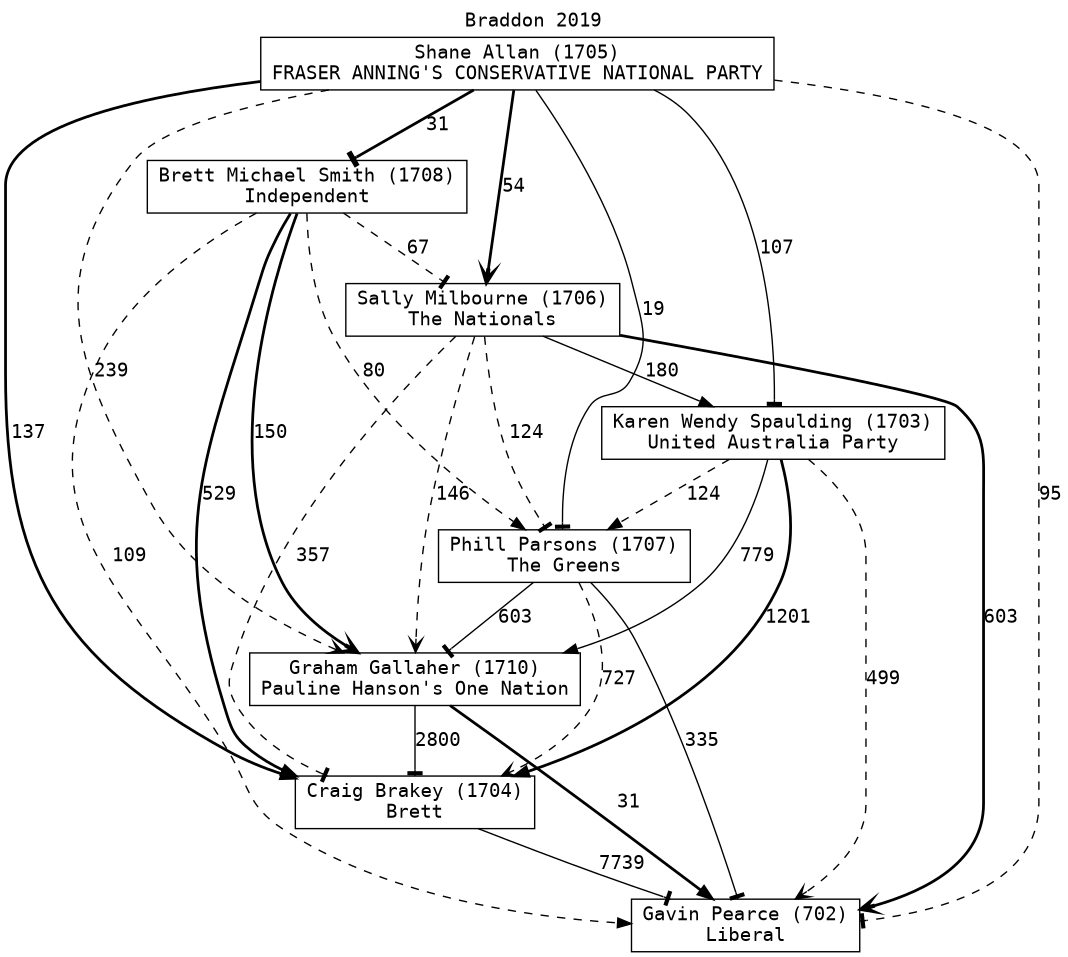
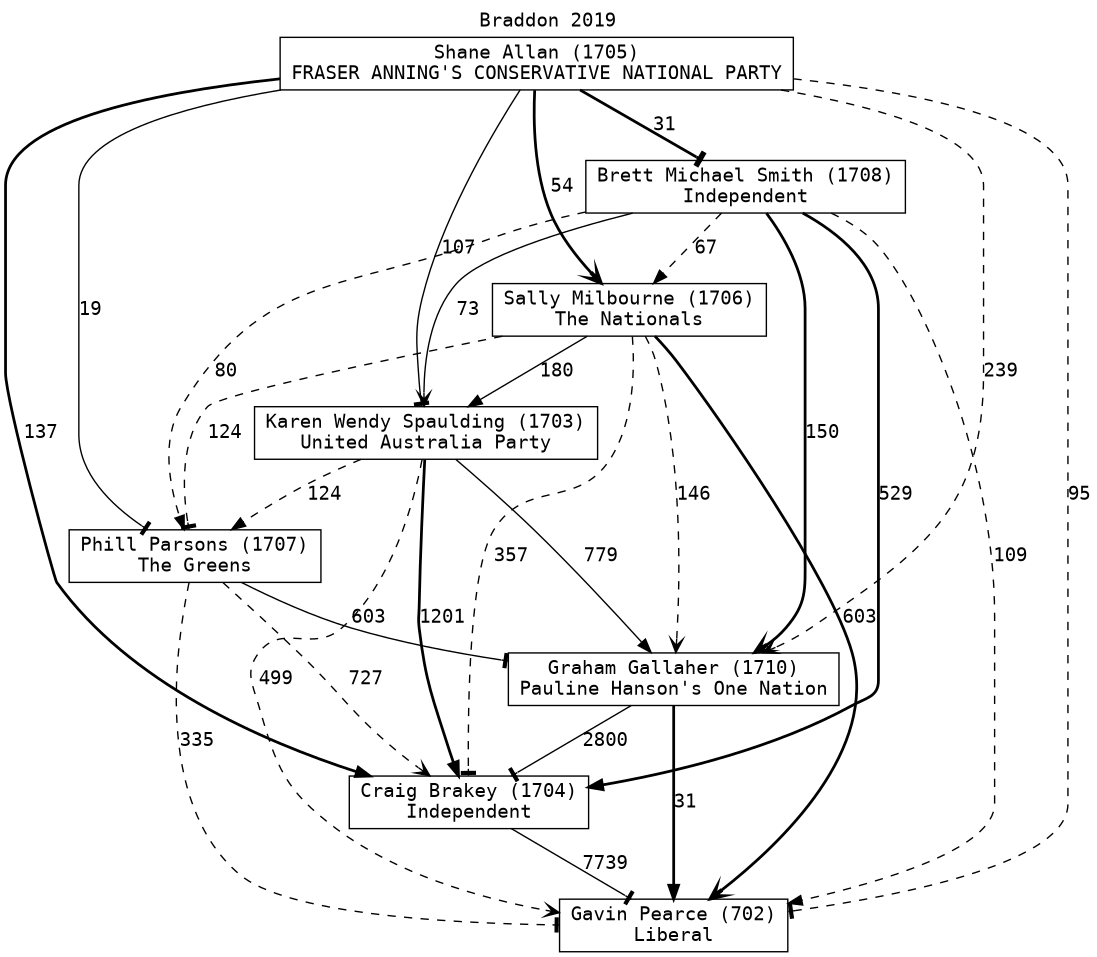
edge "Brett Michael Smith (1708) Independent" -> "Sally Milbourne (1706) The Nationals": arrowhead tee -> normal
edge "Brett Michael Smith (1708) Independent" -> "Karen Wendy Spaulding (1703) United Australia Party": added, label "73"
edge "Phill Parsons (1707) The Greens" -> "Gavin Pearce (702) Liberal": style solid -> dashed
node "Craig Brakey (1704) Brett": label "Craig Brakey (1704) Brett" -> "Craig Brakey (1704) Independent"
